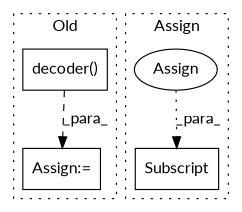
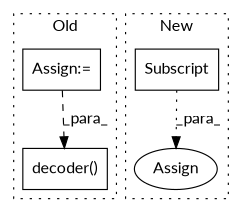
cluster "Assign": label "Assign" -> "New"
edge "decoder()" -> "Assign:=": reversed
edge "Assign" -> "Subscript": reversed
